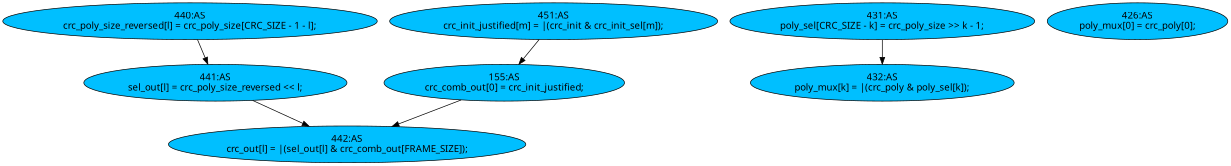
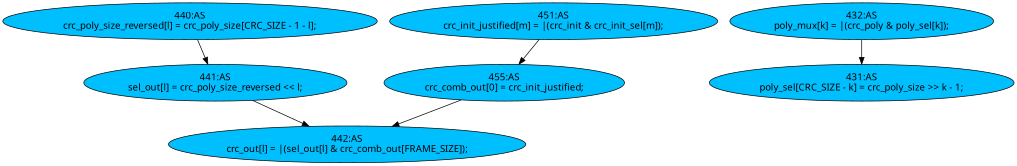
node "426:AS poly_mux[0] = crc_poly[0];": removed
edge "431:AS poly_sel[CRC_SIZE - k] = crc_poly_size >> k - 1;" -> "432:AS poly_mux[k] = |(crc_poly & poly_sel[k]);": reversed
node "155:AS crc_comb_out[0] = crc_init_justified;": label "155:AS crc_comb_out[0] = crc_init_justified;" -> "455:AS crc_comb_out[0] = crc_init_justified;"
